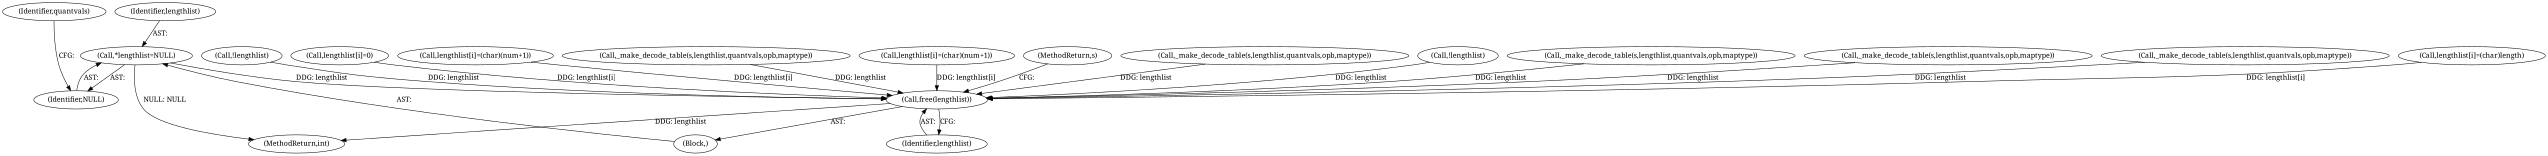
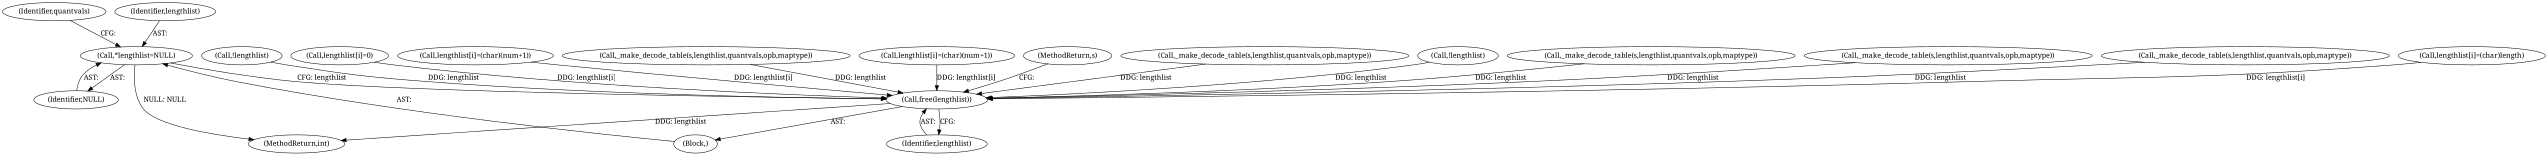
edge "(Identifier,quantvals)" -> "(Identifier,NULL)": now "(Identifier,quantvals)" -> "(Call,*lengthlist=NULL)"
edge "(Call,*lengthlist=NULL)" -> "(Call,free(lengthlist))": label "DDG: lengthlist" -> "CFG: lengthlist"
